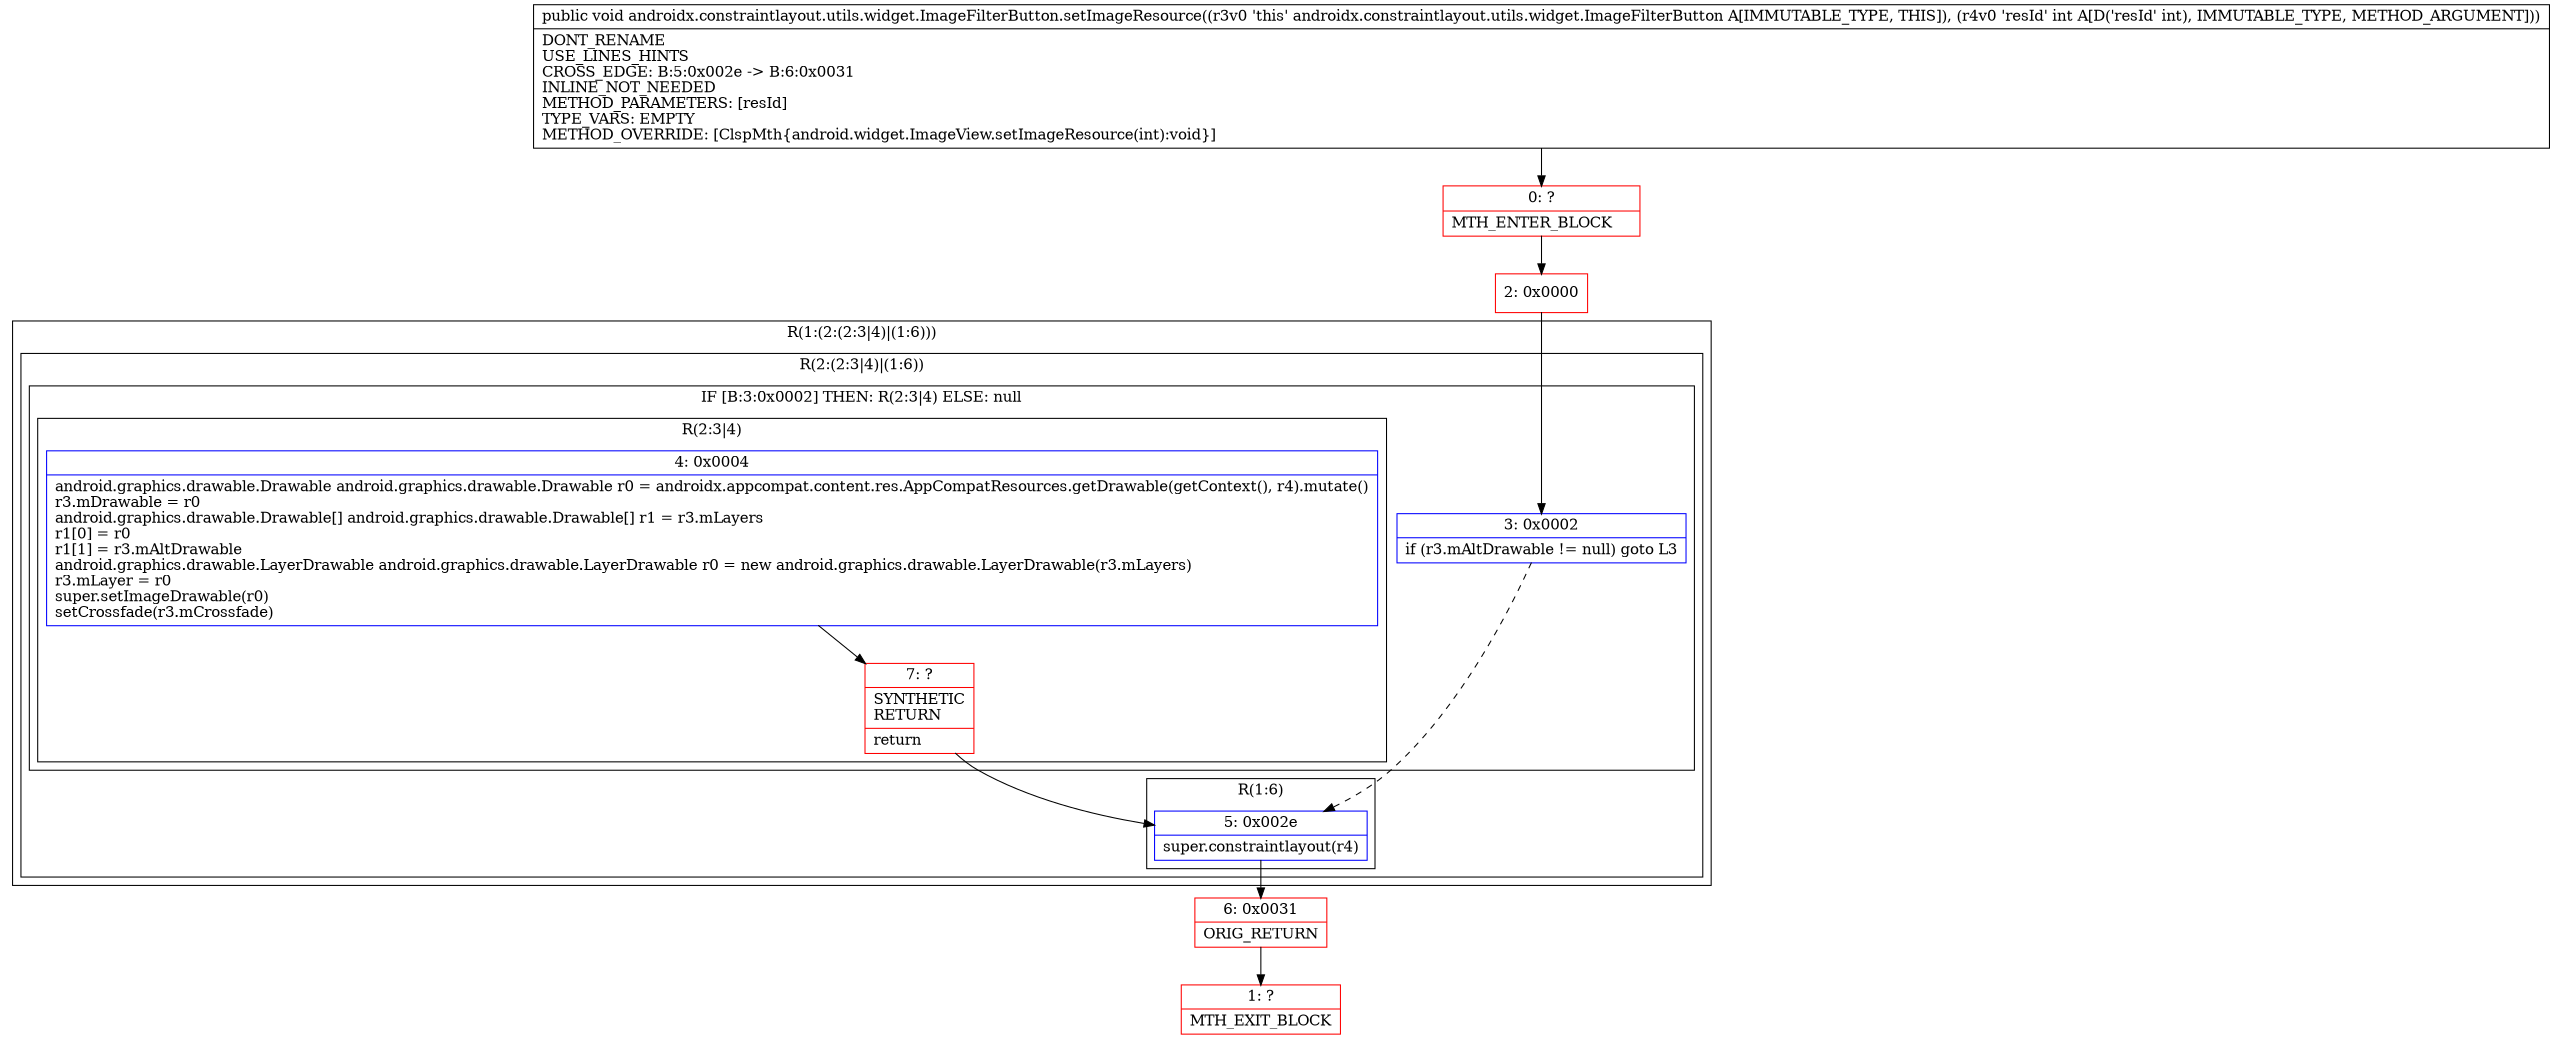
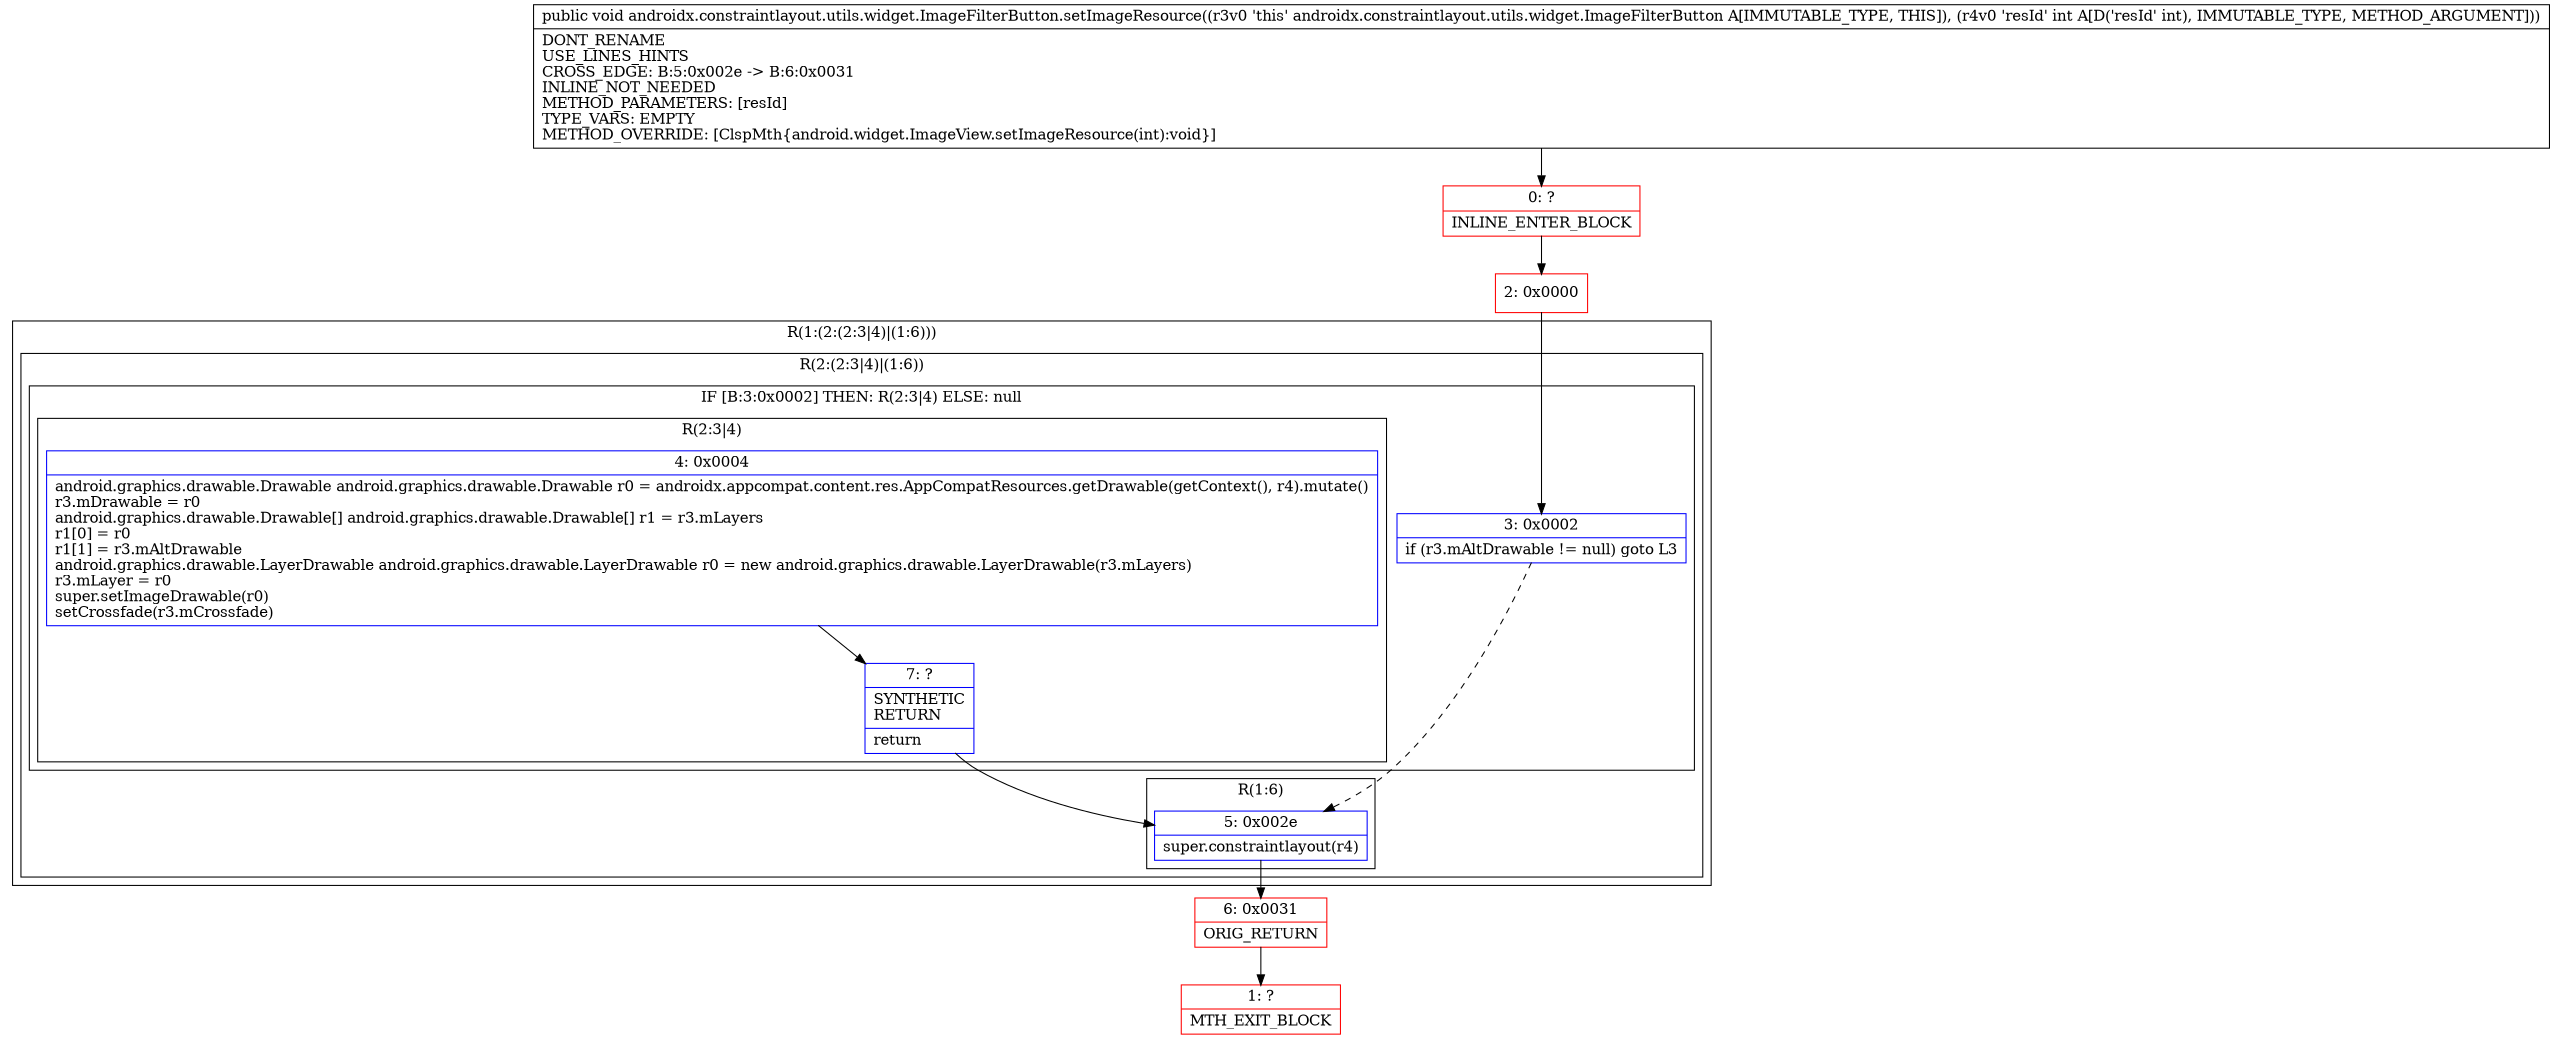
node "0: ?": text "MTH_ENTER_BLOCK" -> "INLINE_ENTER_BLOCK"
node "7: ?": color red -> blue
